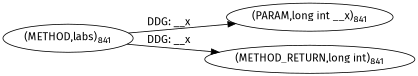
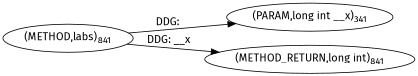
node "(PARAM,long int __x)": text "841" -> "341"
edge "(METHOD,labs)" -> "(PARAM,long int __x)": label "DDG: __x" -> "DDG: "
